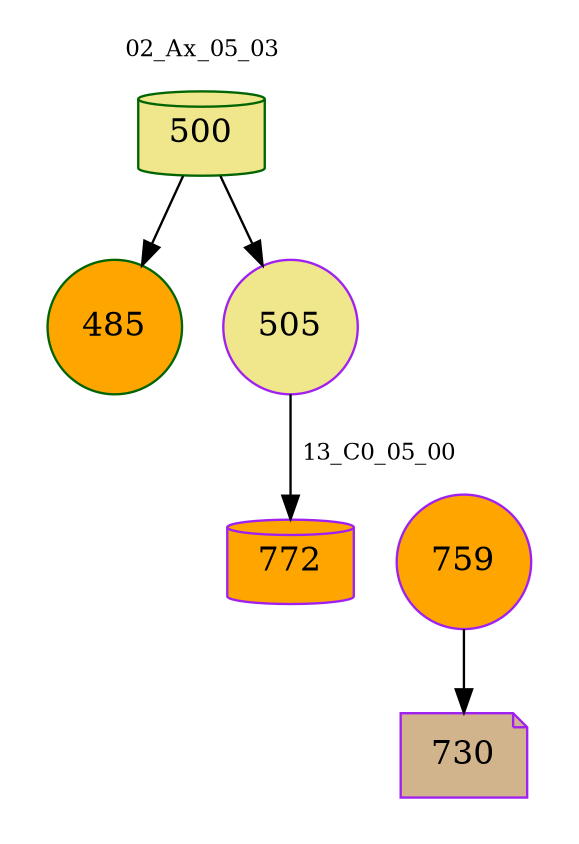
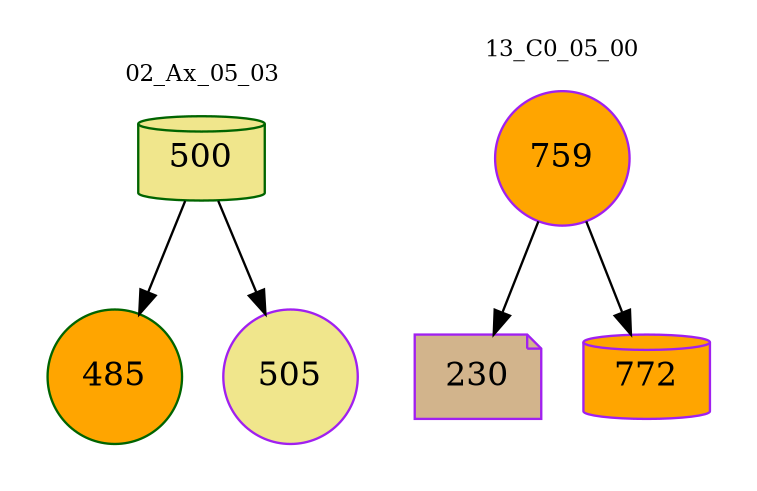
edge "505" -> "772": now "759" -> "772"
node "730": label "730" -> "230"
